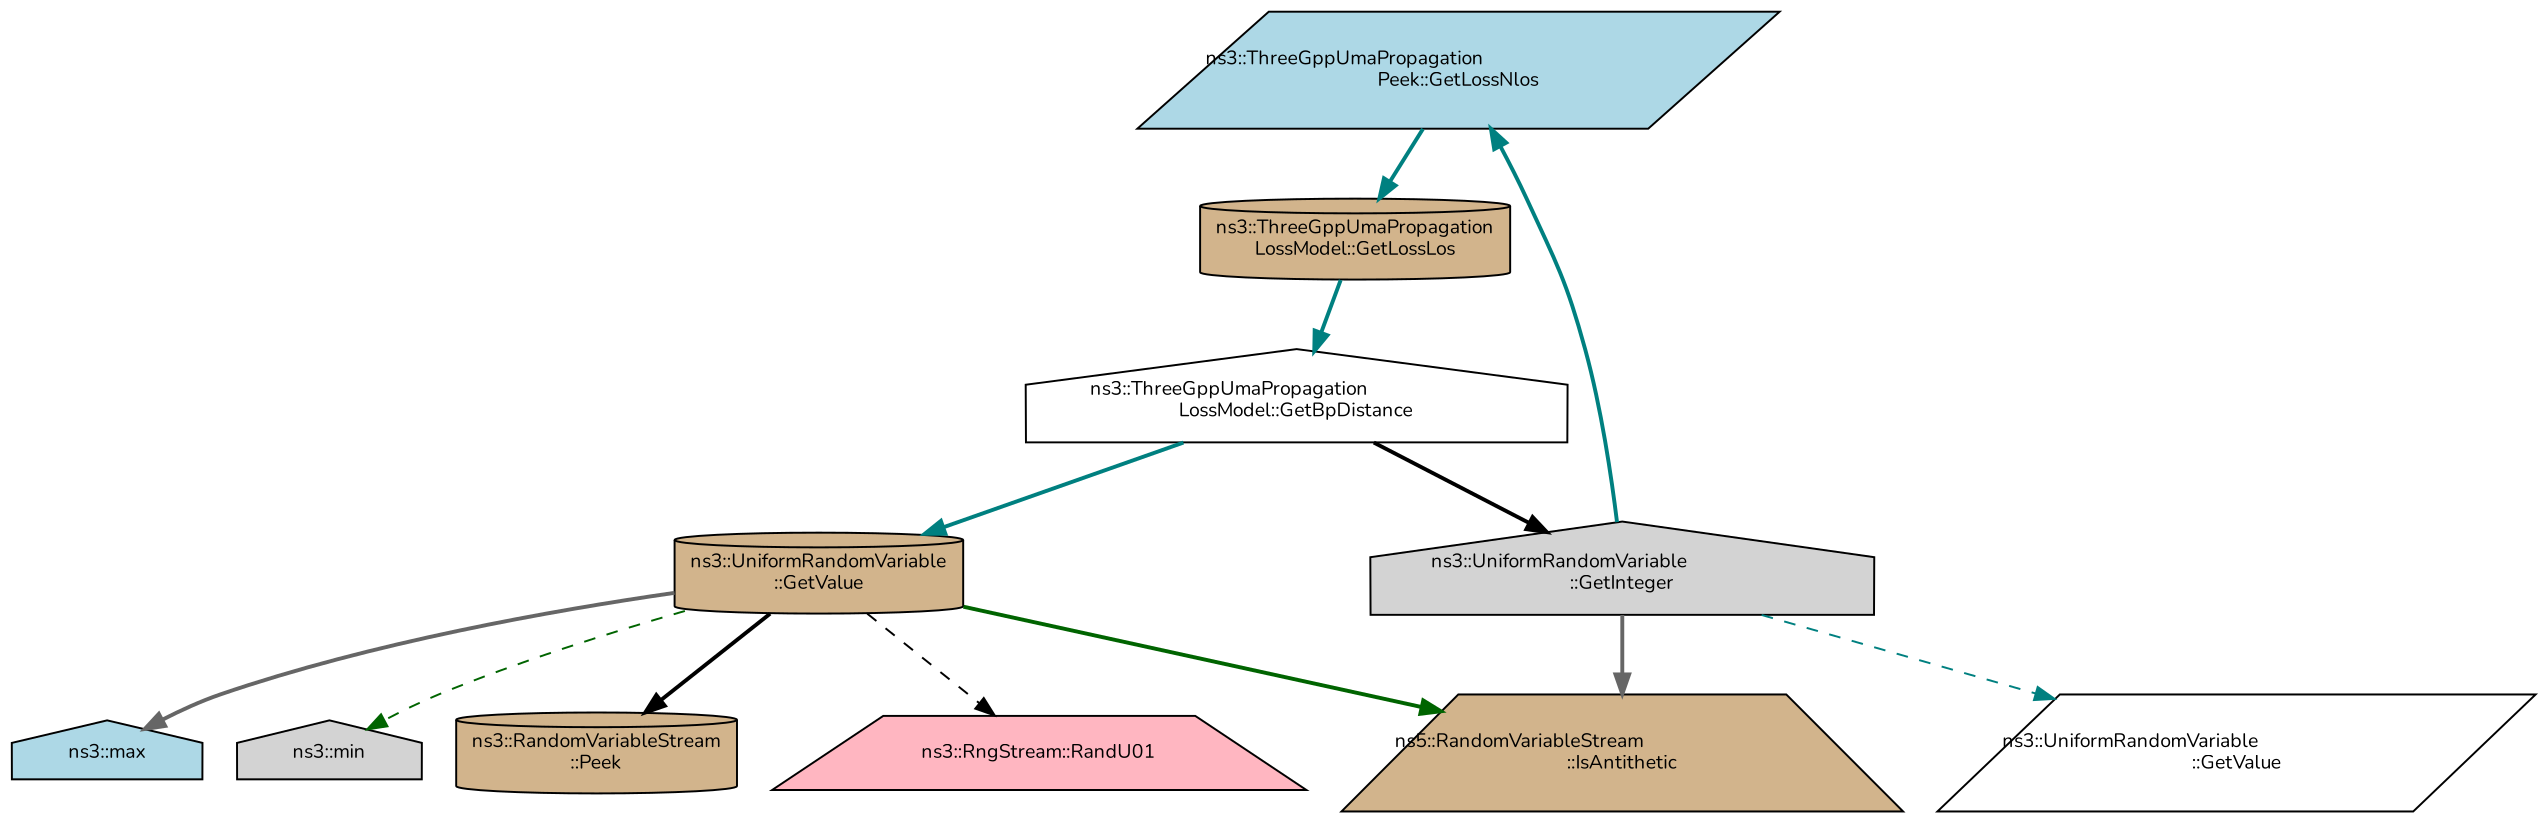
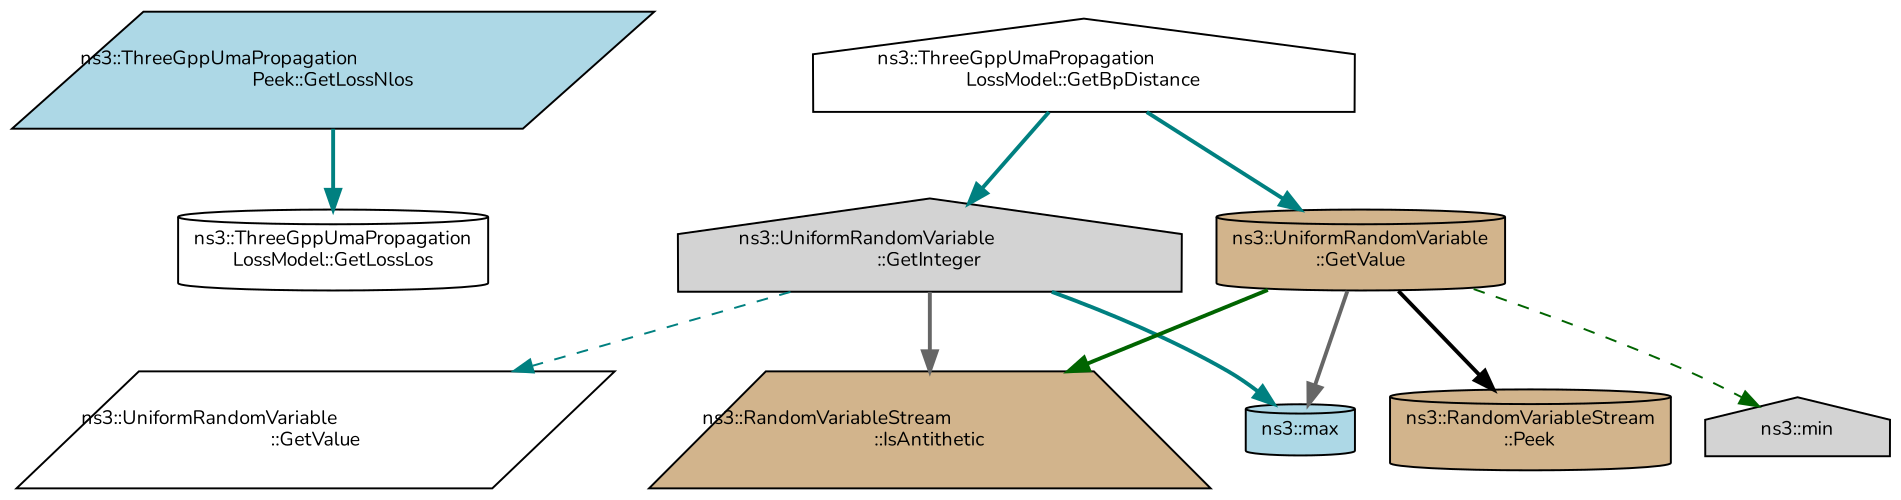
node "ns3::ThreeGppUmaPropagation LossModel::GetLossLos": fillcolor tan -> white
edge "ns3::ThreeGppUmaPropagation LossModel::GetLossLos" -> "ns3::ThreeGppUmaPropagation LossModel::GetBpDistance": removed
edge "ns3::UniformRandomVariable ::GetInteger" -> "ns3::ThreeGppUmaPropagation Peek::GetLossNlos": now "ns3::UniformRandomVariable ::GetInteger" -> "ns3::max"
edge "ns3::ThreeGppUmaPropagation LossModel::GetBpDistance" -> "ns3::UniformRandomVariable ::GetInteger": color black -> teal
node "ns3::max": shape house -> cylinder
node "ns3::RngStream::RandU01": removed
node "ns5::RandomVariableStream ::IsAntithetic": label "ns5::RandomVariableStream ::IsAntithetic" -> "ns3::RandomVariableStream ::IsAntithetic"
